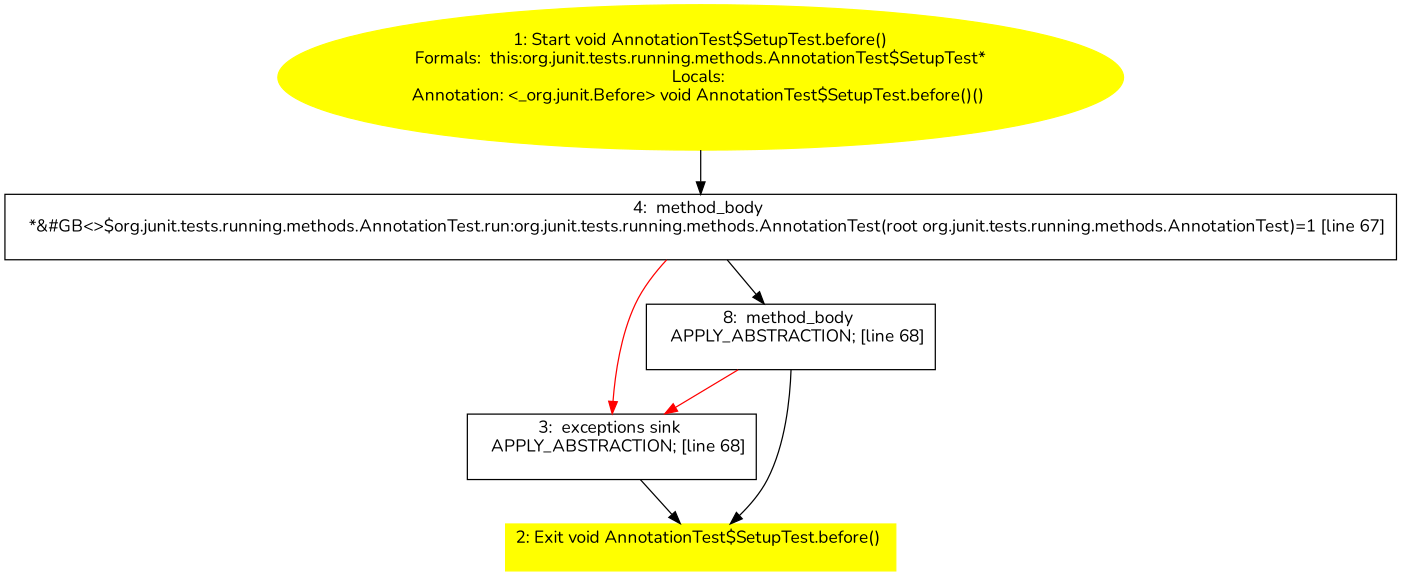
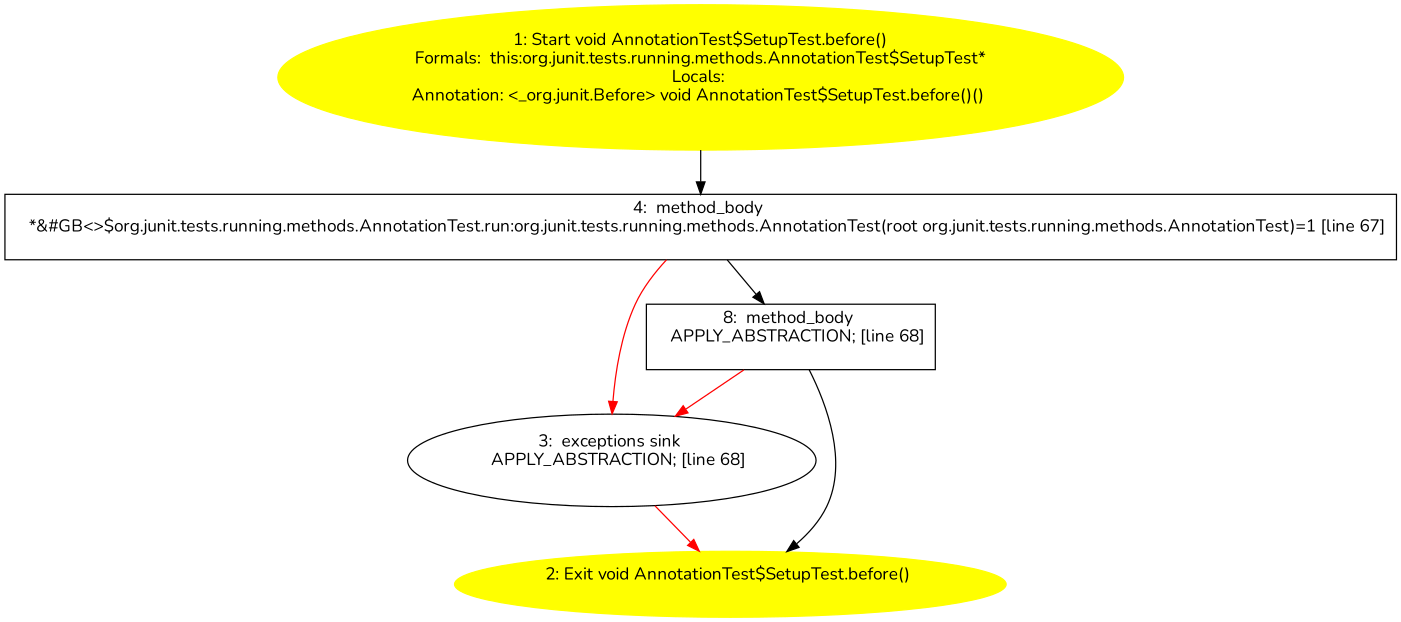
node "3:  exceptions sink APPLY_ABSTRACTION; [line 68]": shape box -> ellipse
edge "3:  exceptions sink APPLY_ABSTRACTION; [line 68]" -> "2: Exit void AnnotationTest$SetupTest.before()": color black -> red
node "2: Exit void AnnotationTest$SetupTest.before()": shape box -> ellipse
